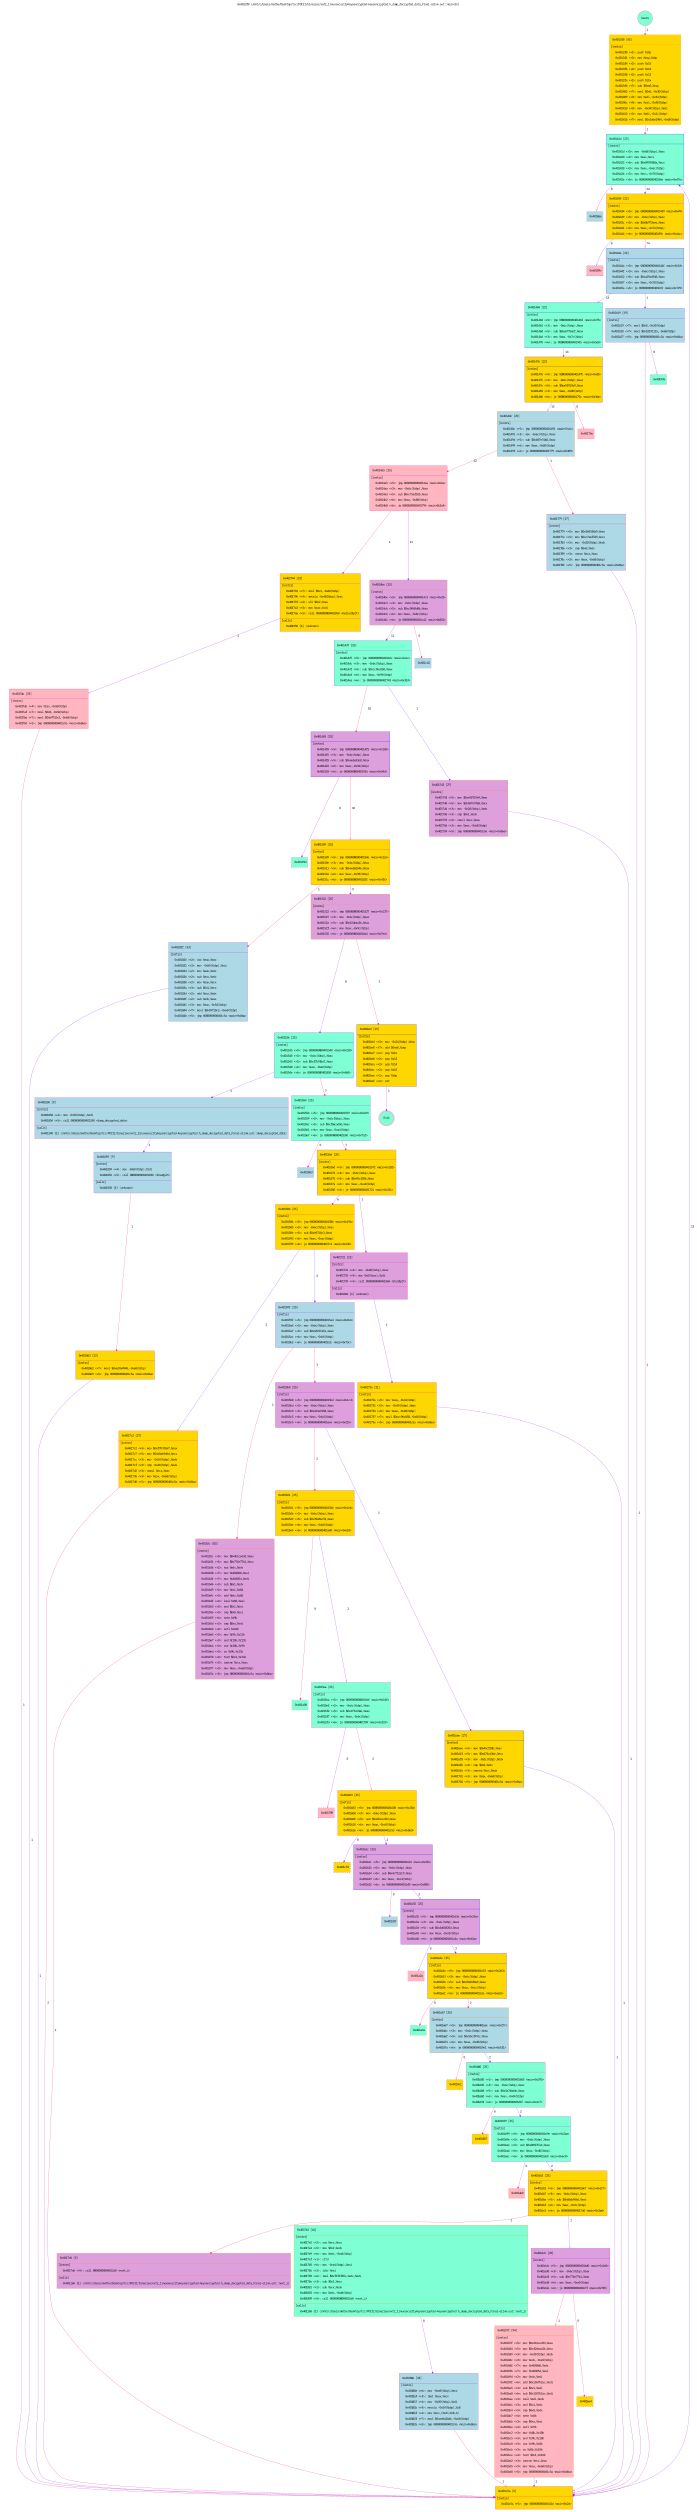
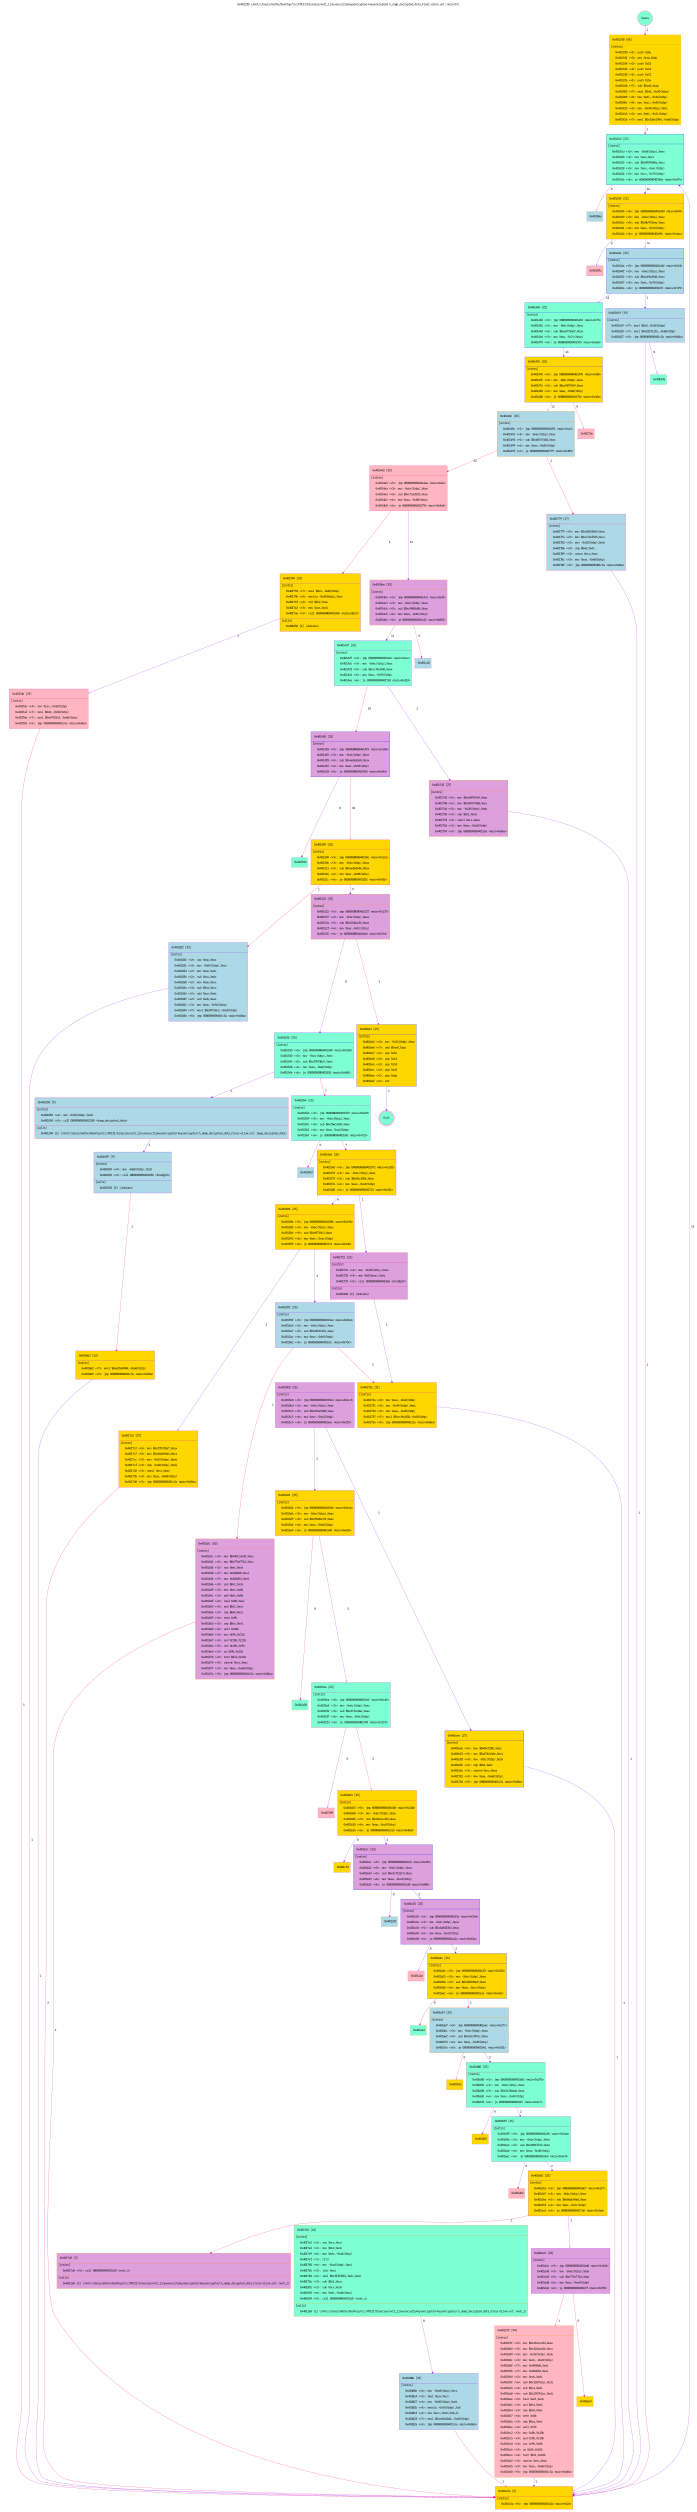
edge "0x40159f [25]" -> "0x4015b8 [25]": now "0x40159f [25]" -> "0x40172e [21]"
